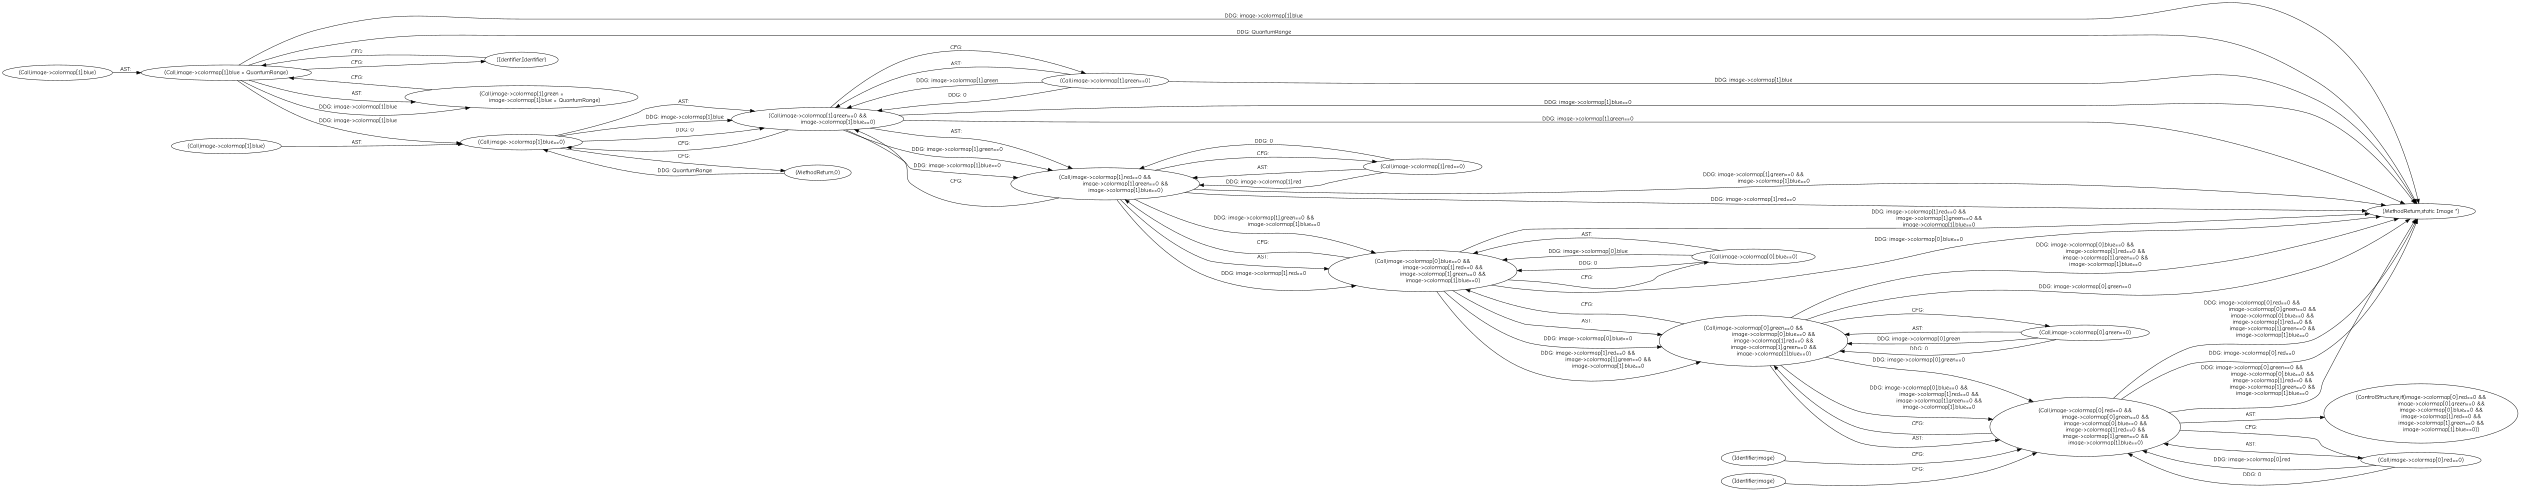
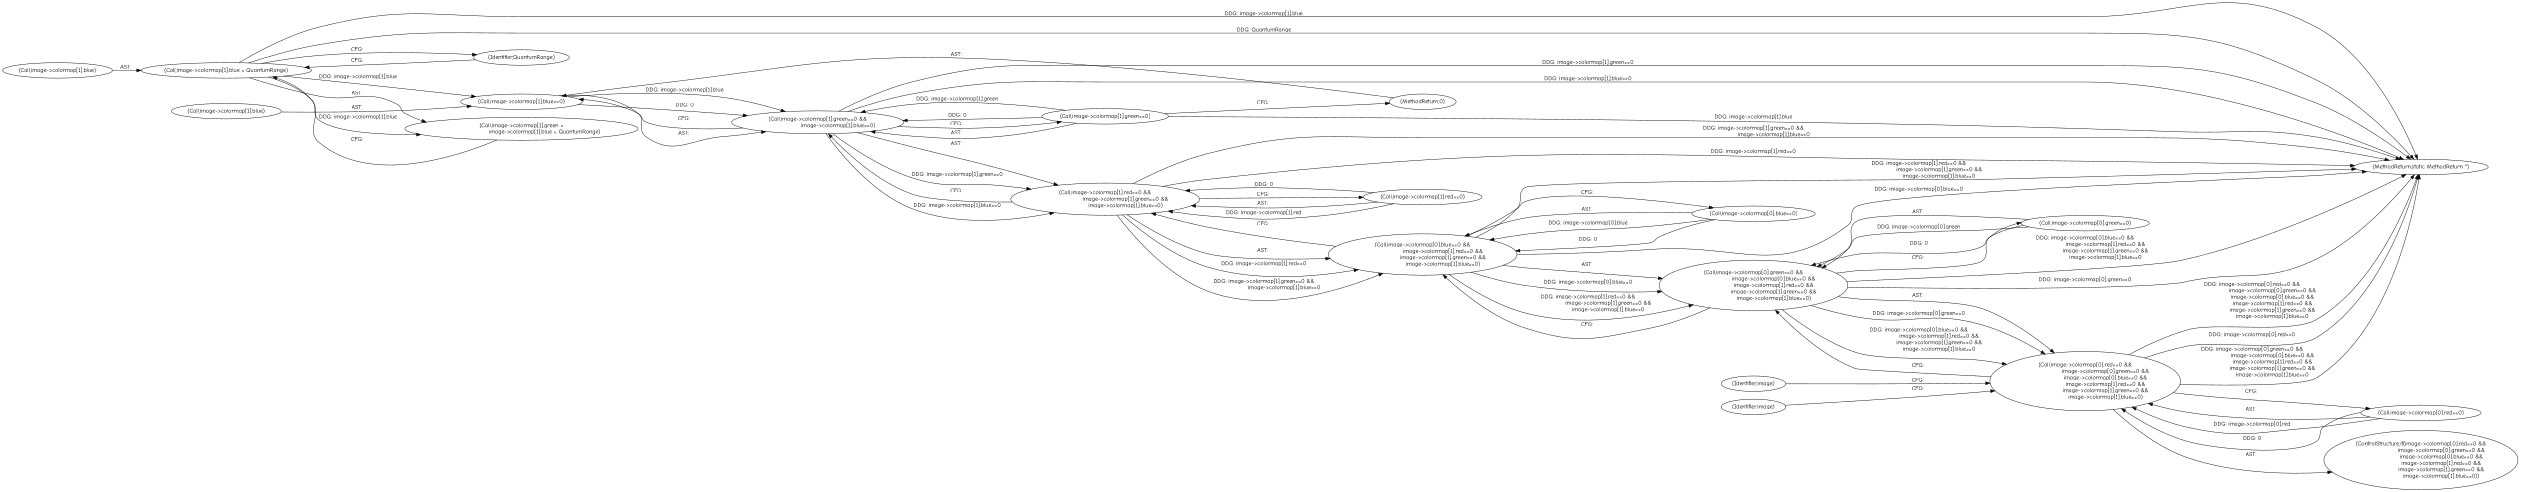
node "(Identifier,Identifier)": label "(Identifier,Identifier)" -> "(Identifier,QuantumRange)"
edge "(Call,image->colormap[1].blue==0)" -> "(MethodReturn,0)": now "(Call,image->colormap[1].green==0)" -> "(MethodReturn,0)"
edge "(MethodReturn,0)" -> "(Call,image->colormap[1].blue==0)": label "DDG: QuantumRange" -> "AST: "
node "(MethodReturn,static Image *)": label "(MethodReturn,static Image *)" -> "(MethodReturn,static MethodReturn *)"
